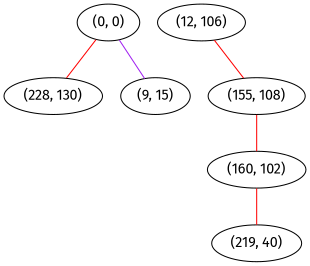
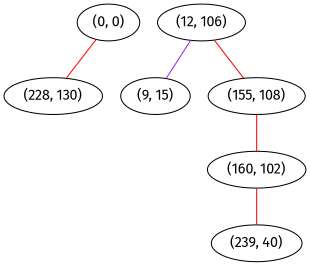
edge "(0, 0)" -- "(9, 15)": now "(12, 106)" -- "(9, 15)"
node "(219, 40)": label "(219, 40)" -> "(239, 40)"
